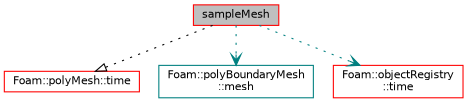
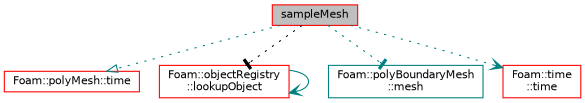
edge "sampleMesh" -> "Foam::polyBoundaryMesh ::mesh": arrowhead vee -> tee
edge "sampleMesh" -> "Foam::polyMesh::time": color black -> teal
node "Foam::objectRegistry ::lookupObject": added
node "Foam::objectRegistry ::time": label "Foam::objectRegistry ::time" -> "Foam::time ::time"
